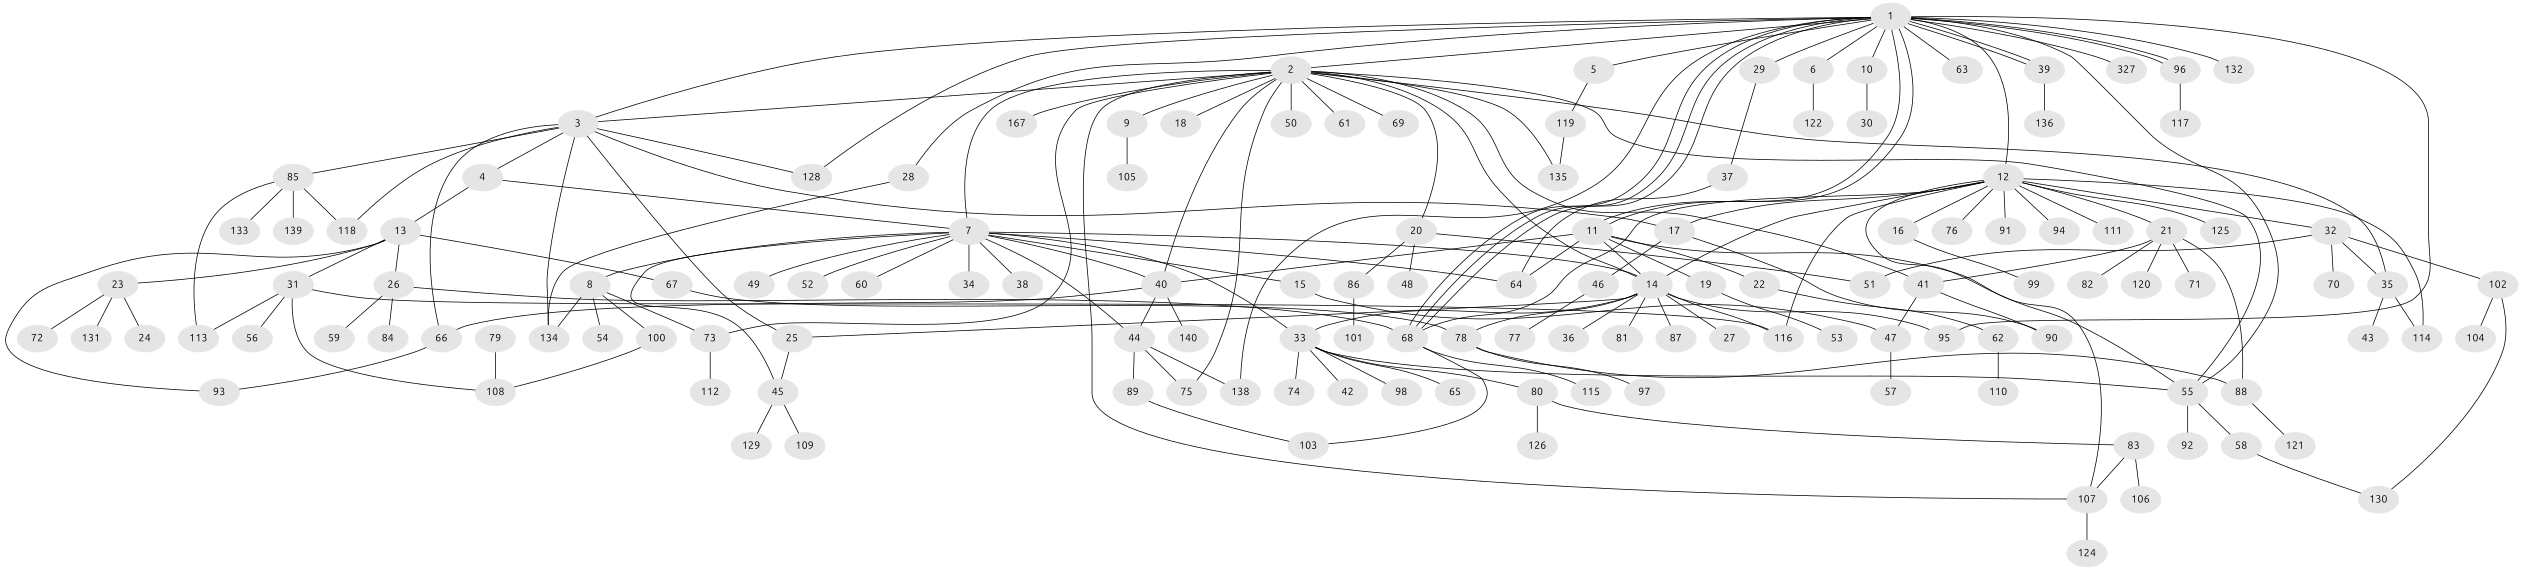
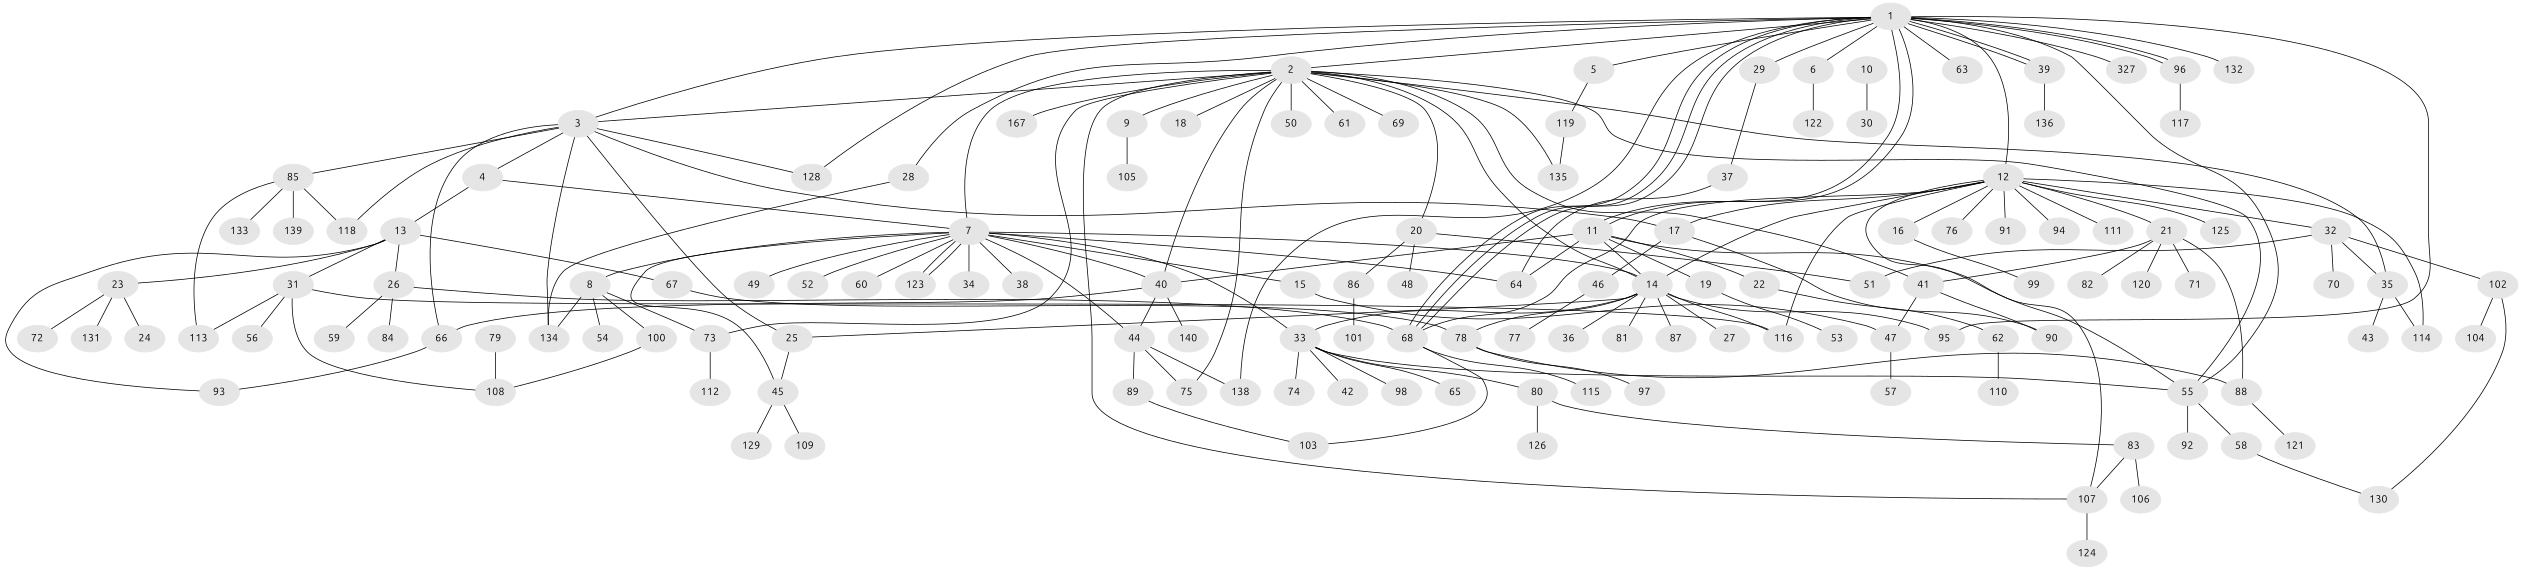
edge "1" -- "10": removed
node "123": added
